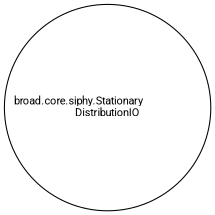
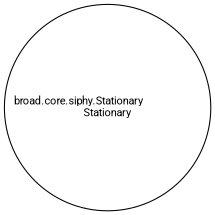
node "broad.core.siphy.Stationary DistributionIO": label "broad.core.siphy.Stationary DistributionIO" -> "broad.core.siphy.Stationary Stationary"
